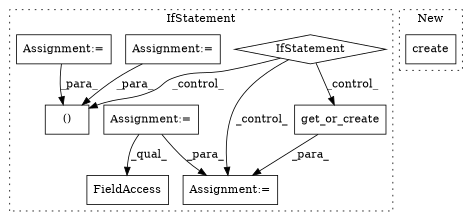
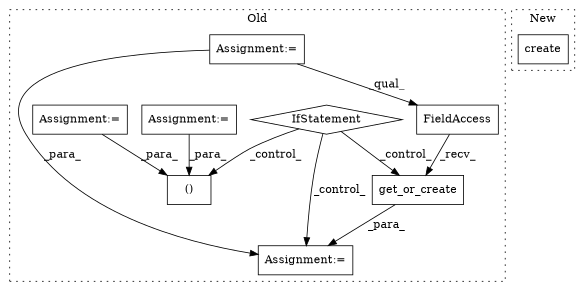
cluster "IfStatement": label "IfStatement" -> "Old"
edge "FieldAccess" -> "get_or_create": added, label "_recv_"
